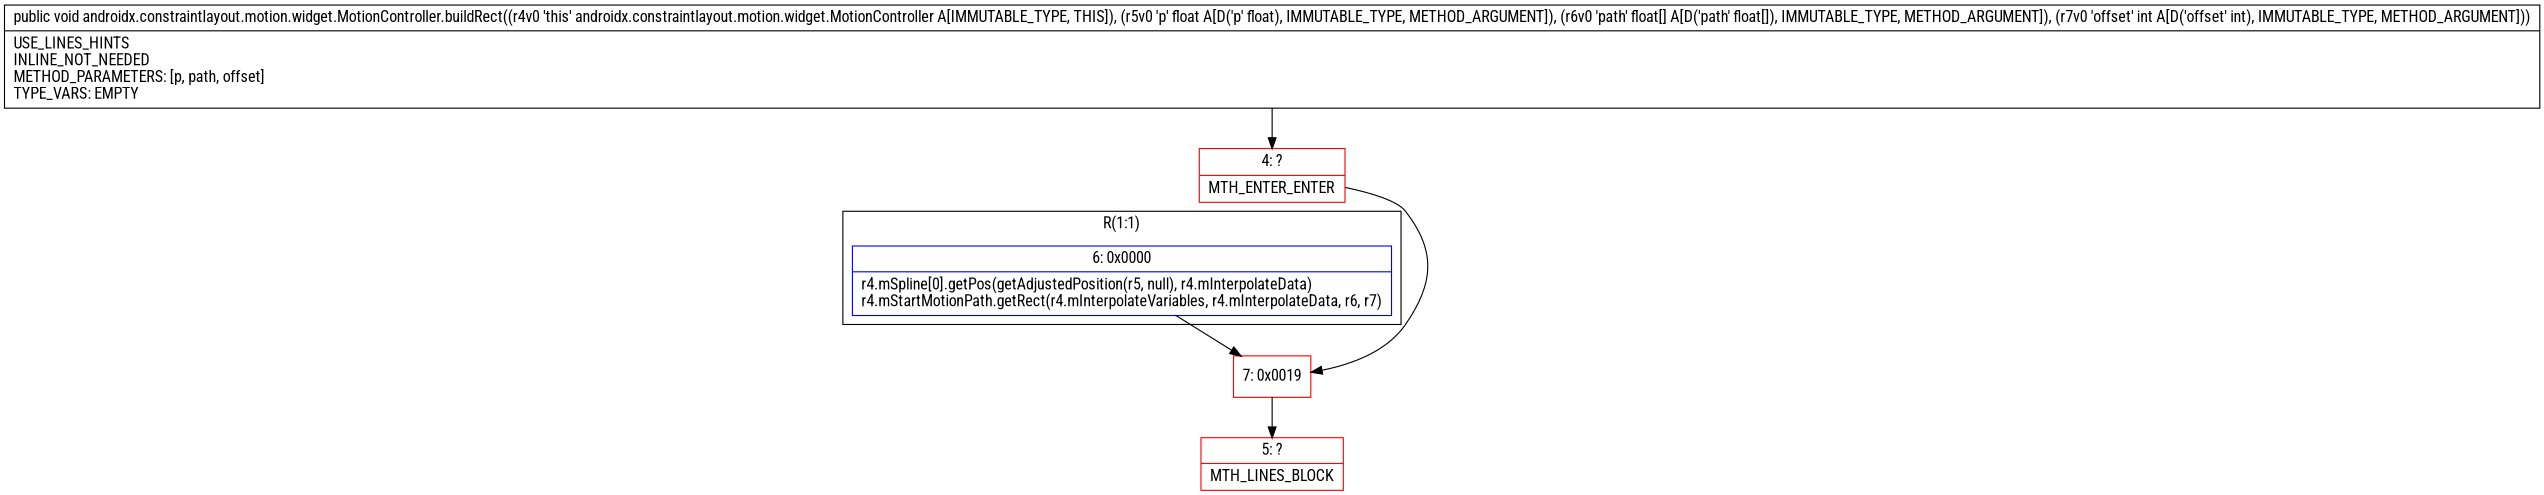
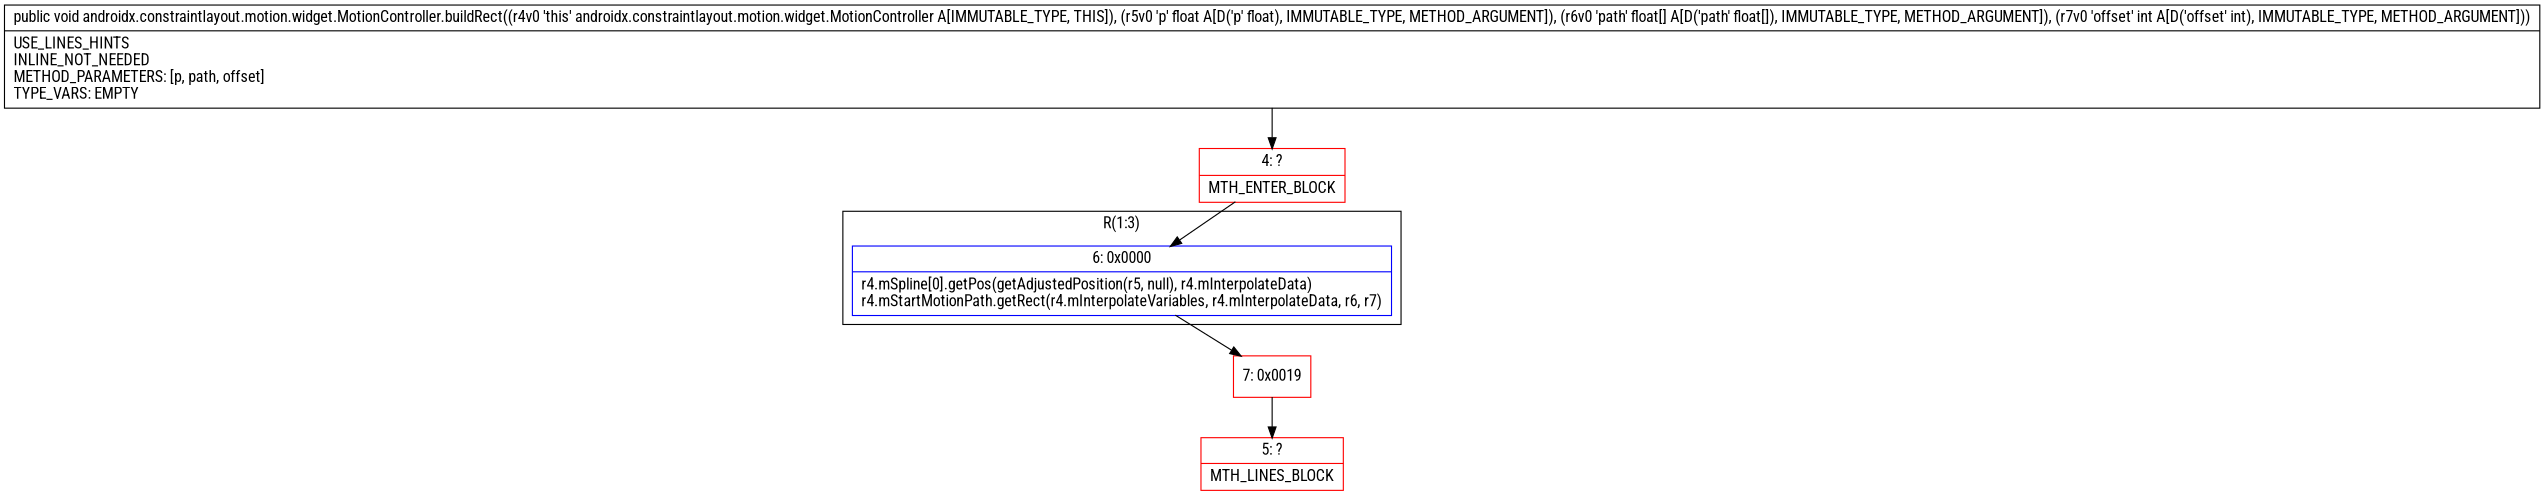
node "4: ?": text "MTH_ENTER_ENTER" -> "MTH_ENTER_BLOCK"
cluster "R(1:1)": label "R(1:1)" -> "R(1:3)"
edge "4: ?" -> "7: 0x0019": now "4: ?" -> "6: 0x0000"
